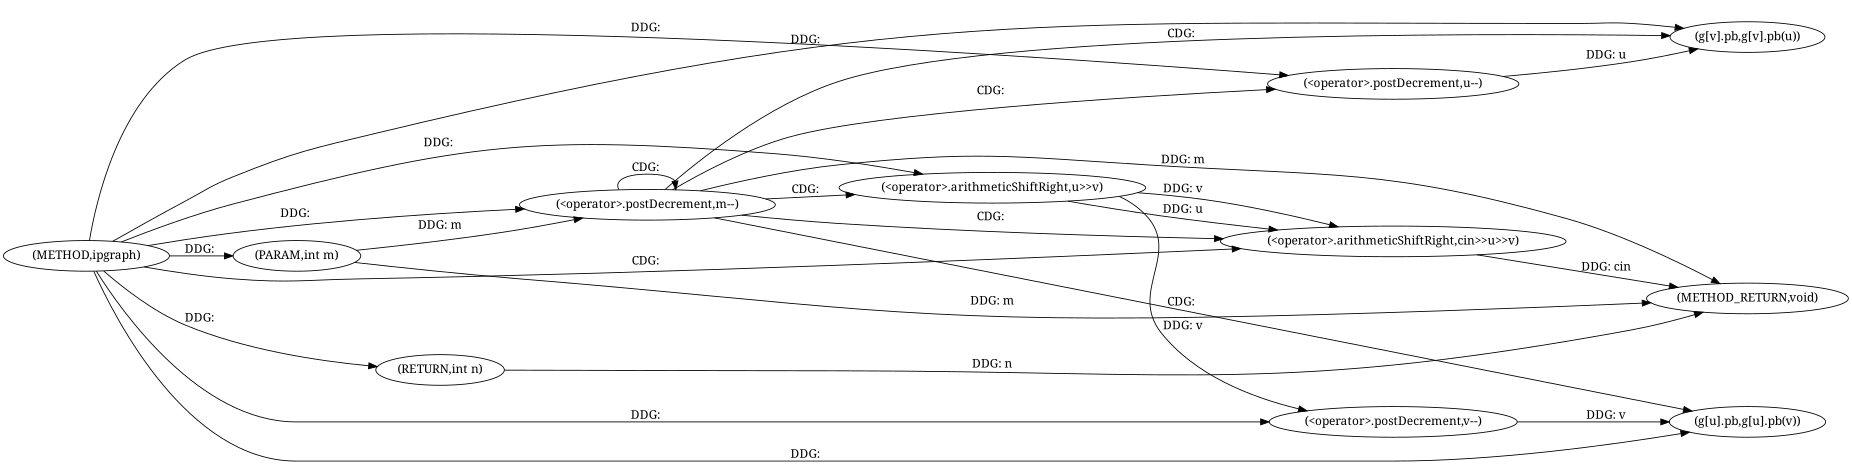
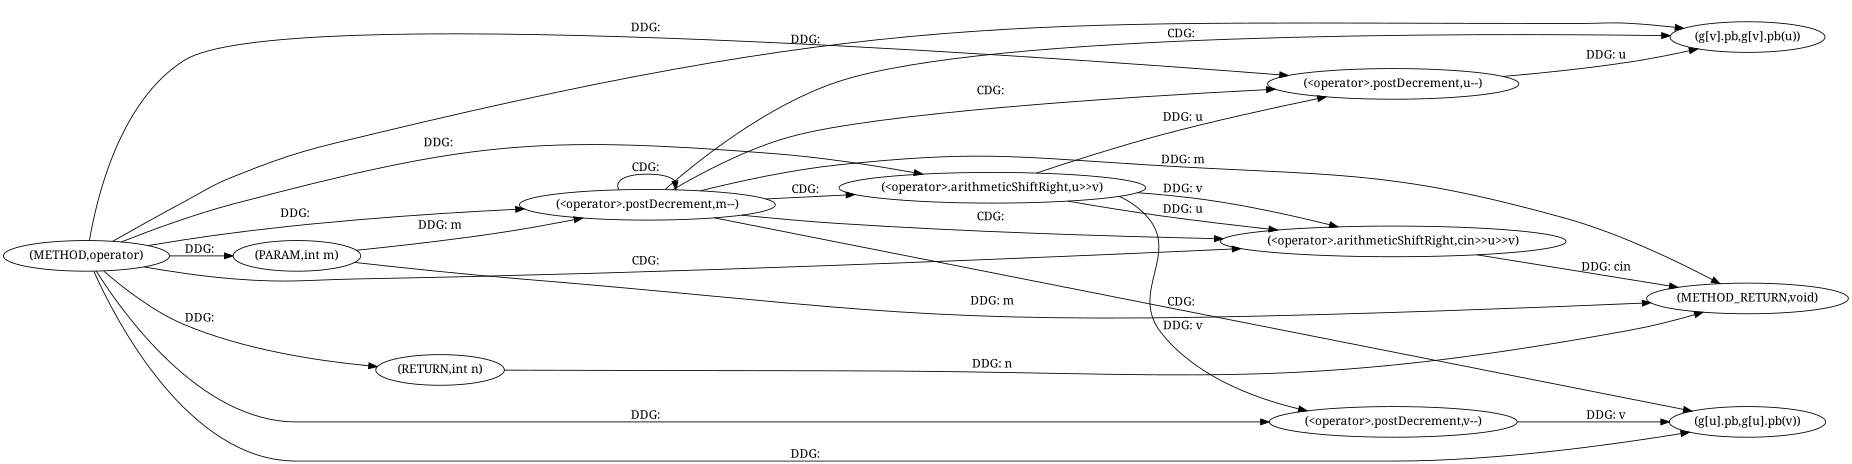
edge "(<operator>.arithmeticShiftRight,u>>v)" -> "(<operator>.postDecrement,u--)": added, label "DDG: u"
node "(METHOD,ipgraph)": label "(METHOD,ipgraph)" -> "(METHOD,operator)"
